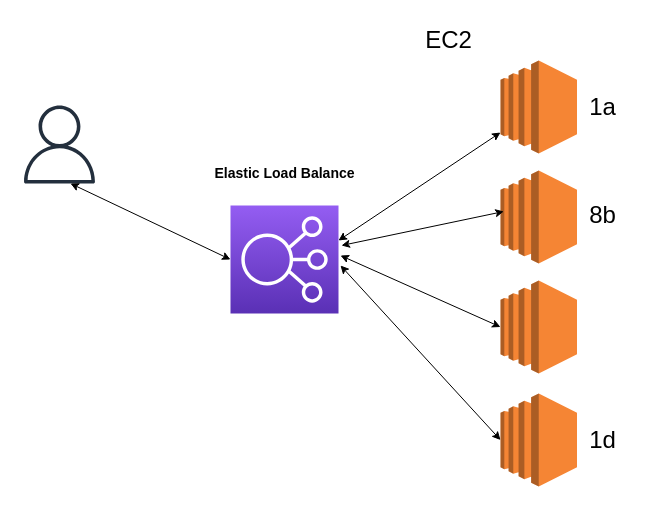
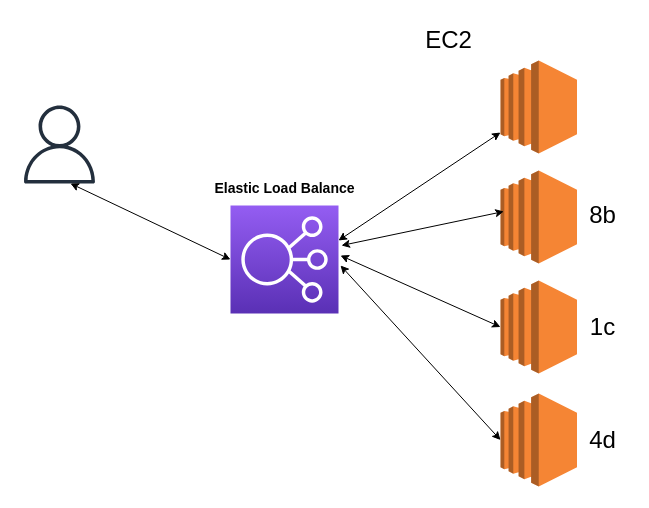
node "1a": removed
node "Elastic Load Balance": moved (285, 171) -> (285, 186)
node "1c": added
node "1d": label "1d" -> "4d"
